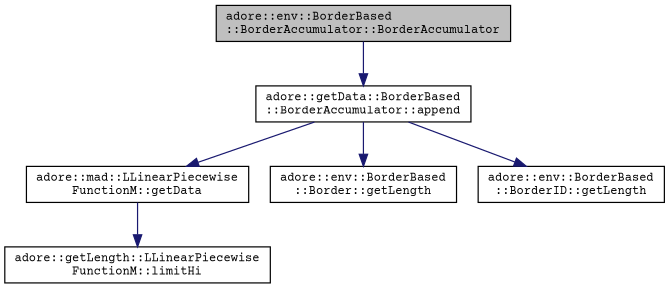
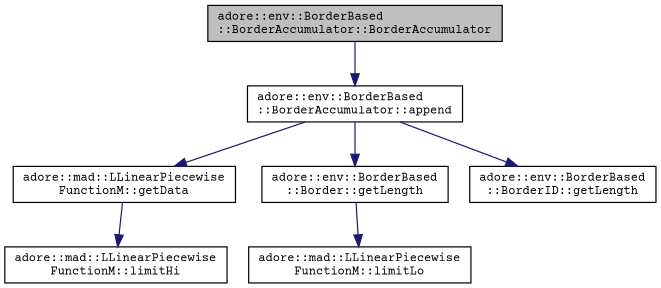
node "adore::getData::BorderBased ::BorderAccumulator::append": label "adore::getData::BorderBased ::BorderAccumulator::append" -> "adore::env::BorderBased ::BorderAccumulator::append"
node "adore::getLength::LLinearPiecewise FunctionM::limitHi": label "adore::getLength::LLinearPiecewise FunctionM::limitHi" -> "adore::mad::LLinearPiecewise FunctionM::limitHi"
node "adore::mad::LLinearPiecewise FunctionM::limitLo": added
